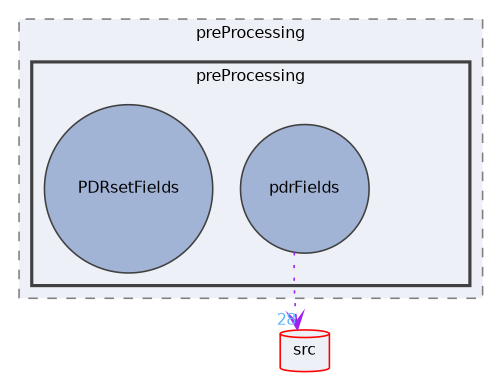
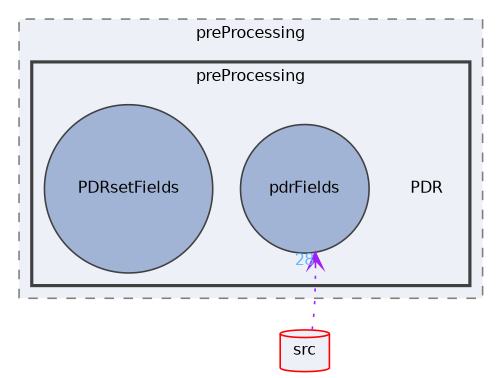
node "PDR": added
edge "pdrFields" -> "src": reversed
